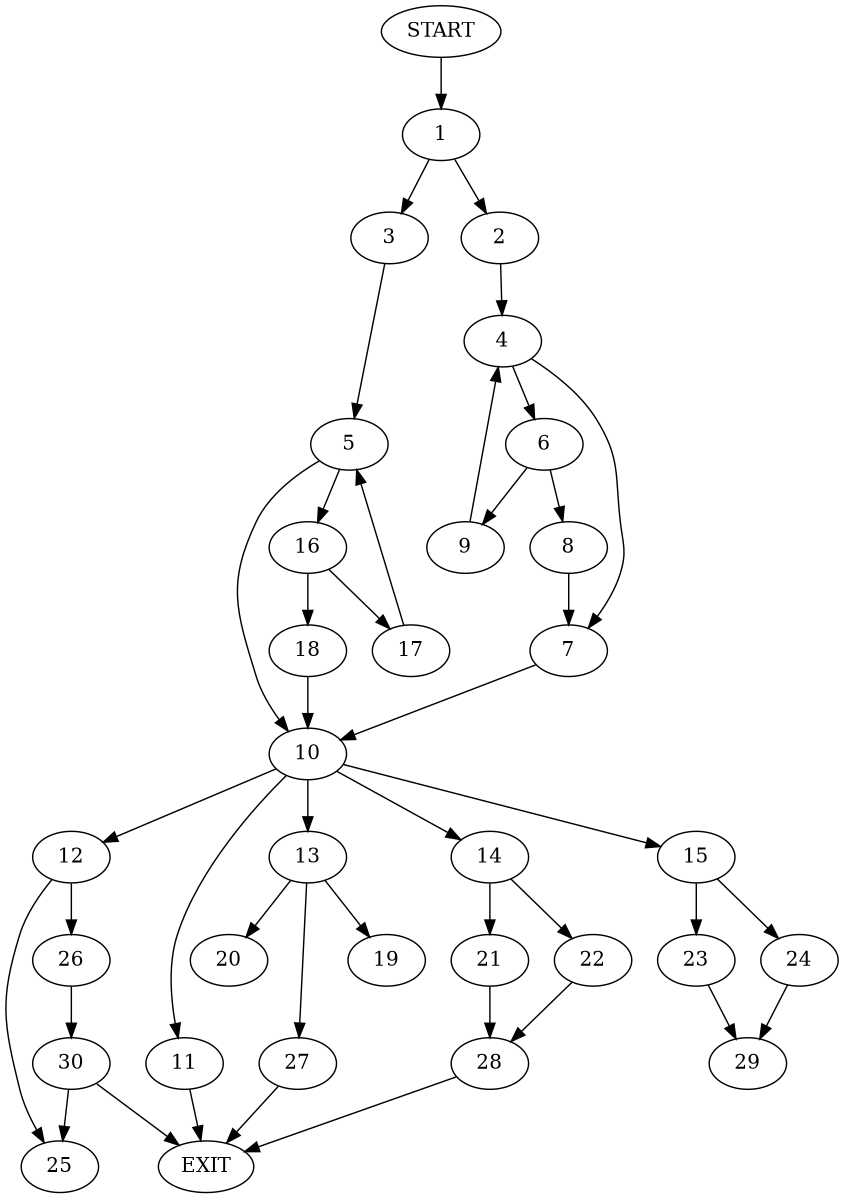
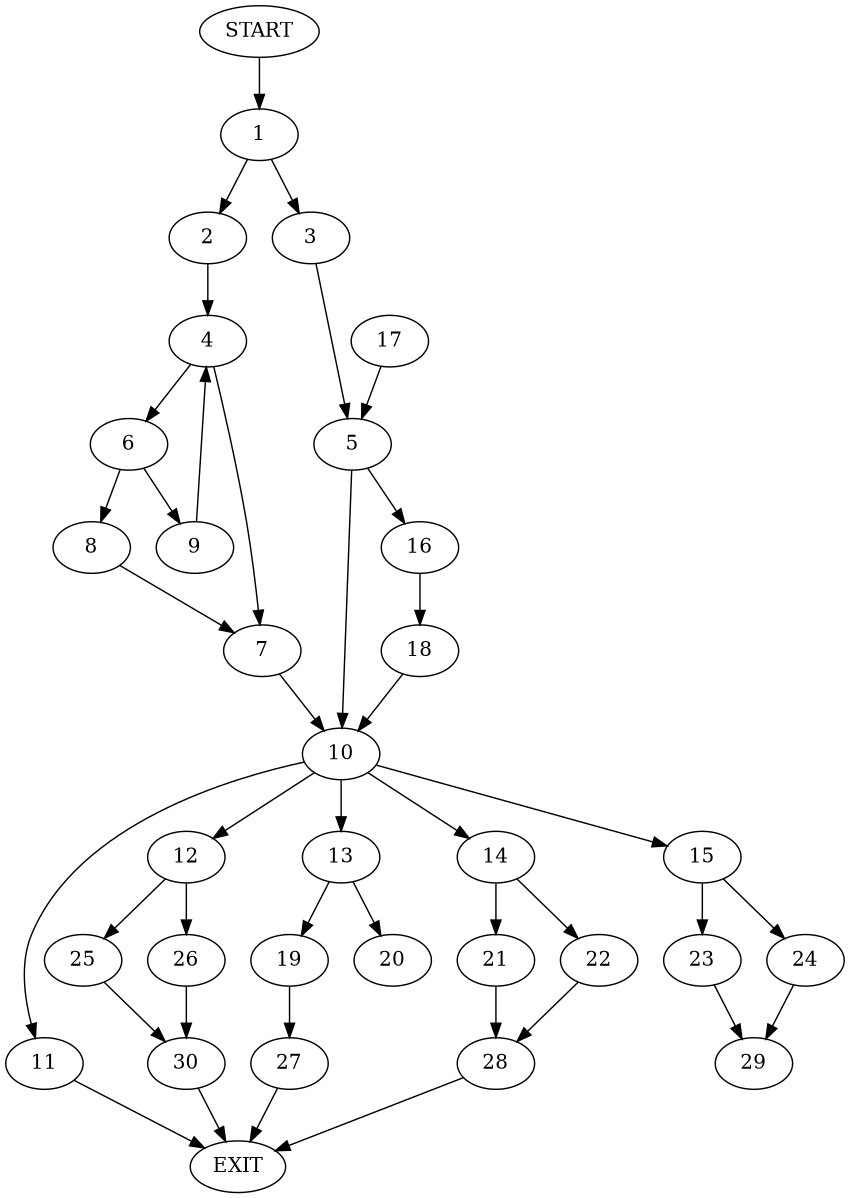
edge "16" -> "17": removed
edge "13" -> "27": now "19" -> "27"
edge "30" -> "25": reversed
